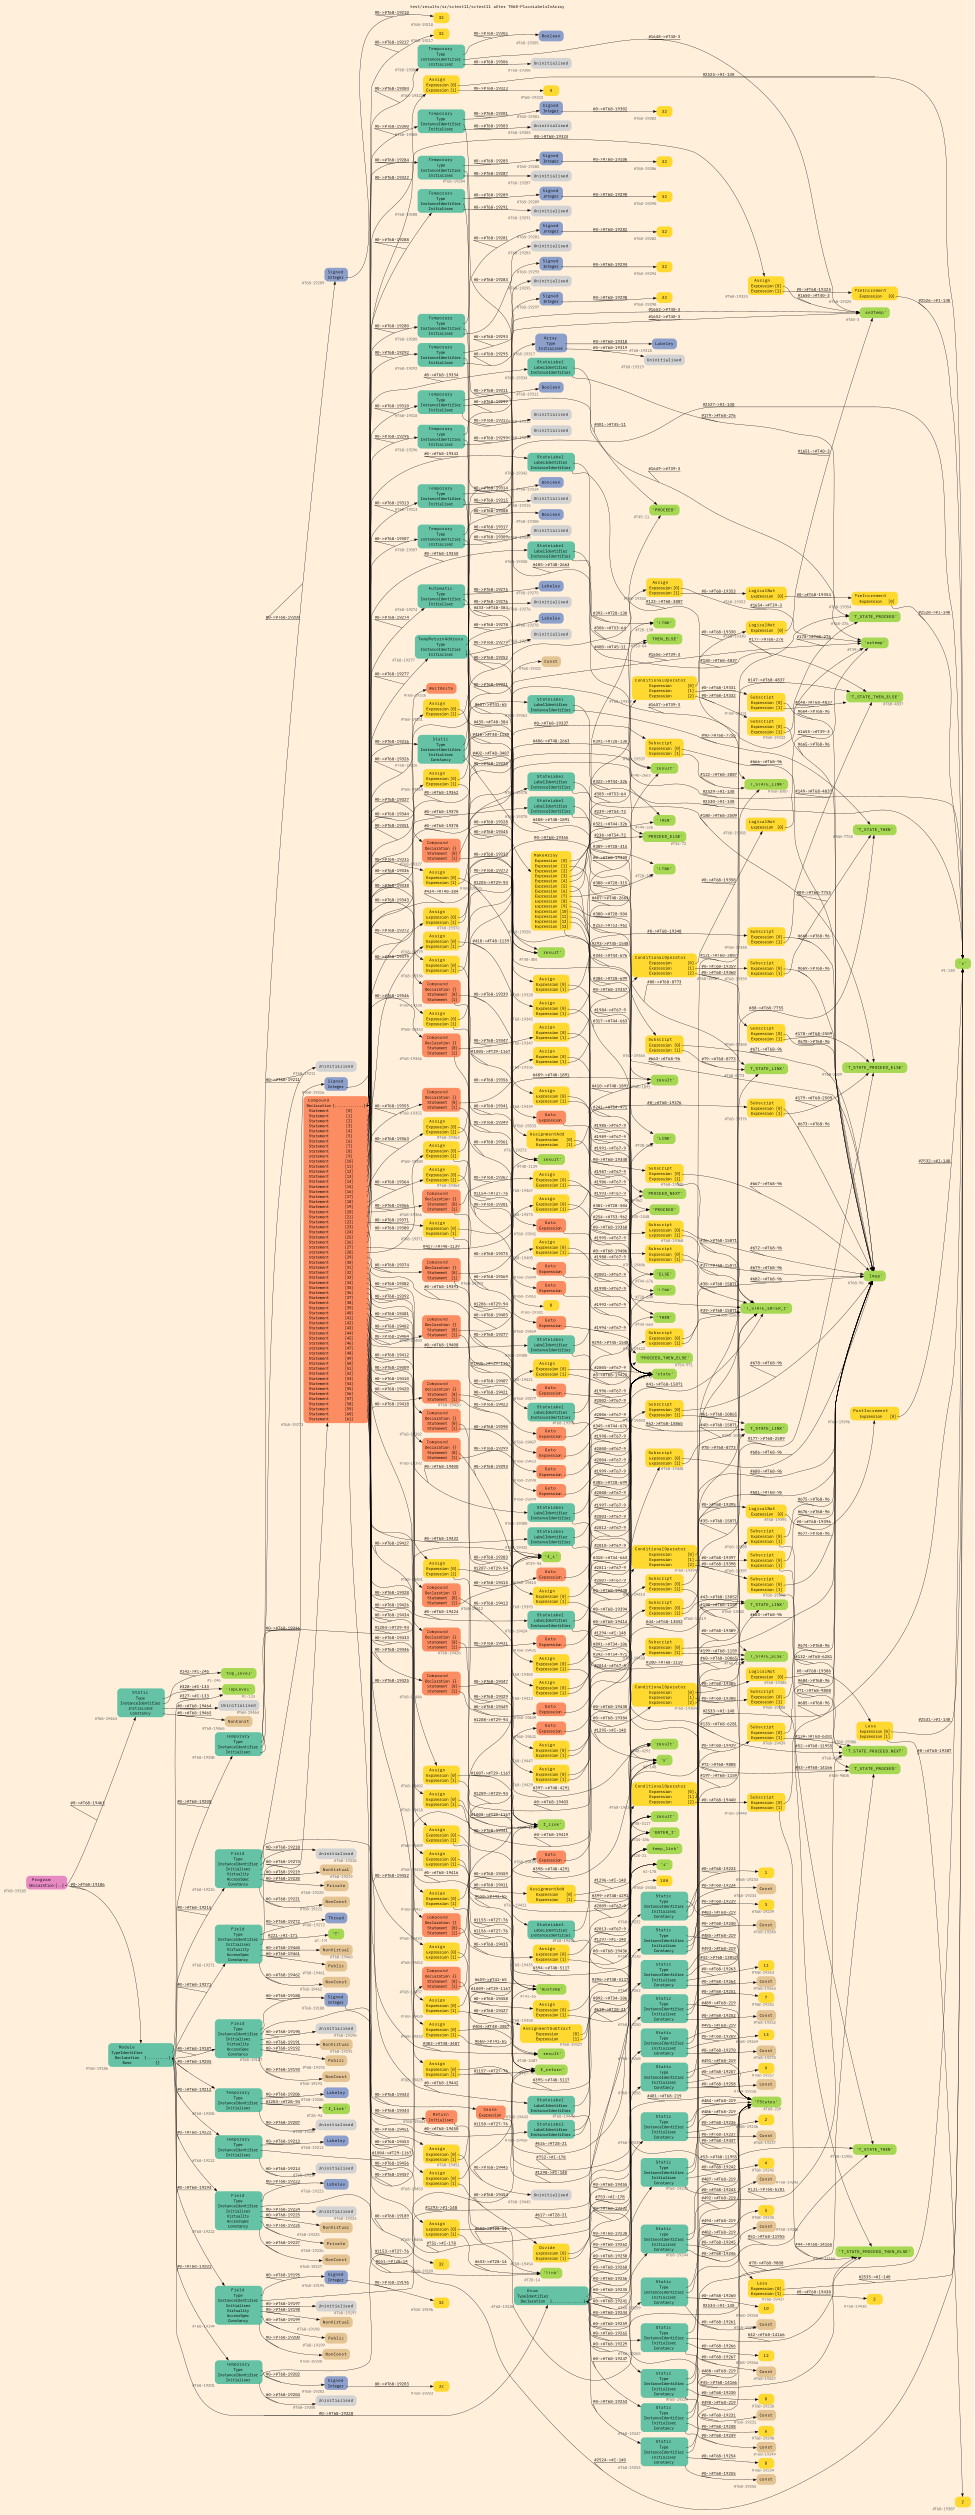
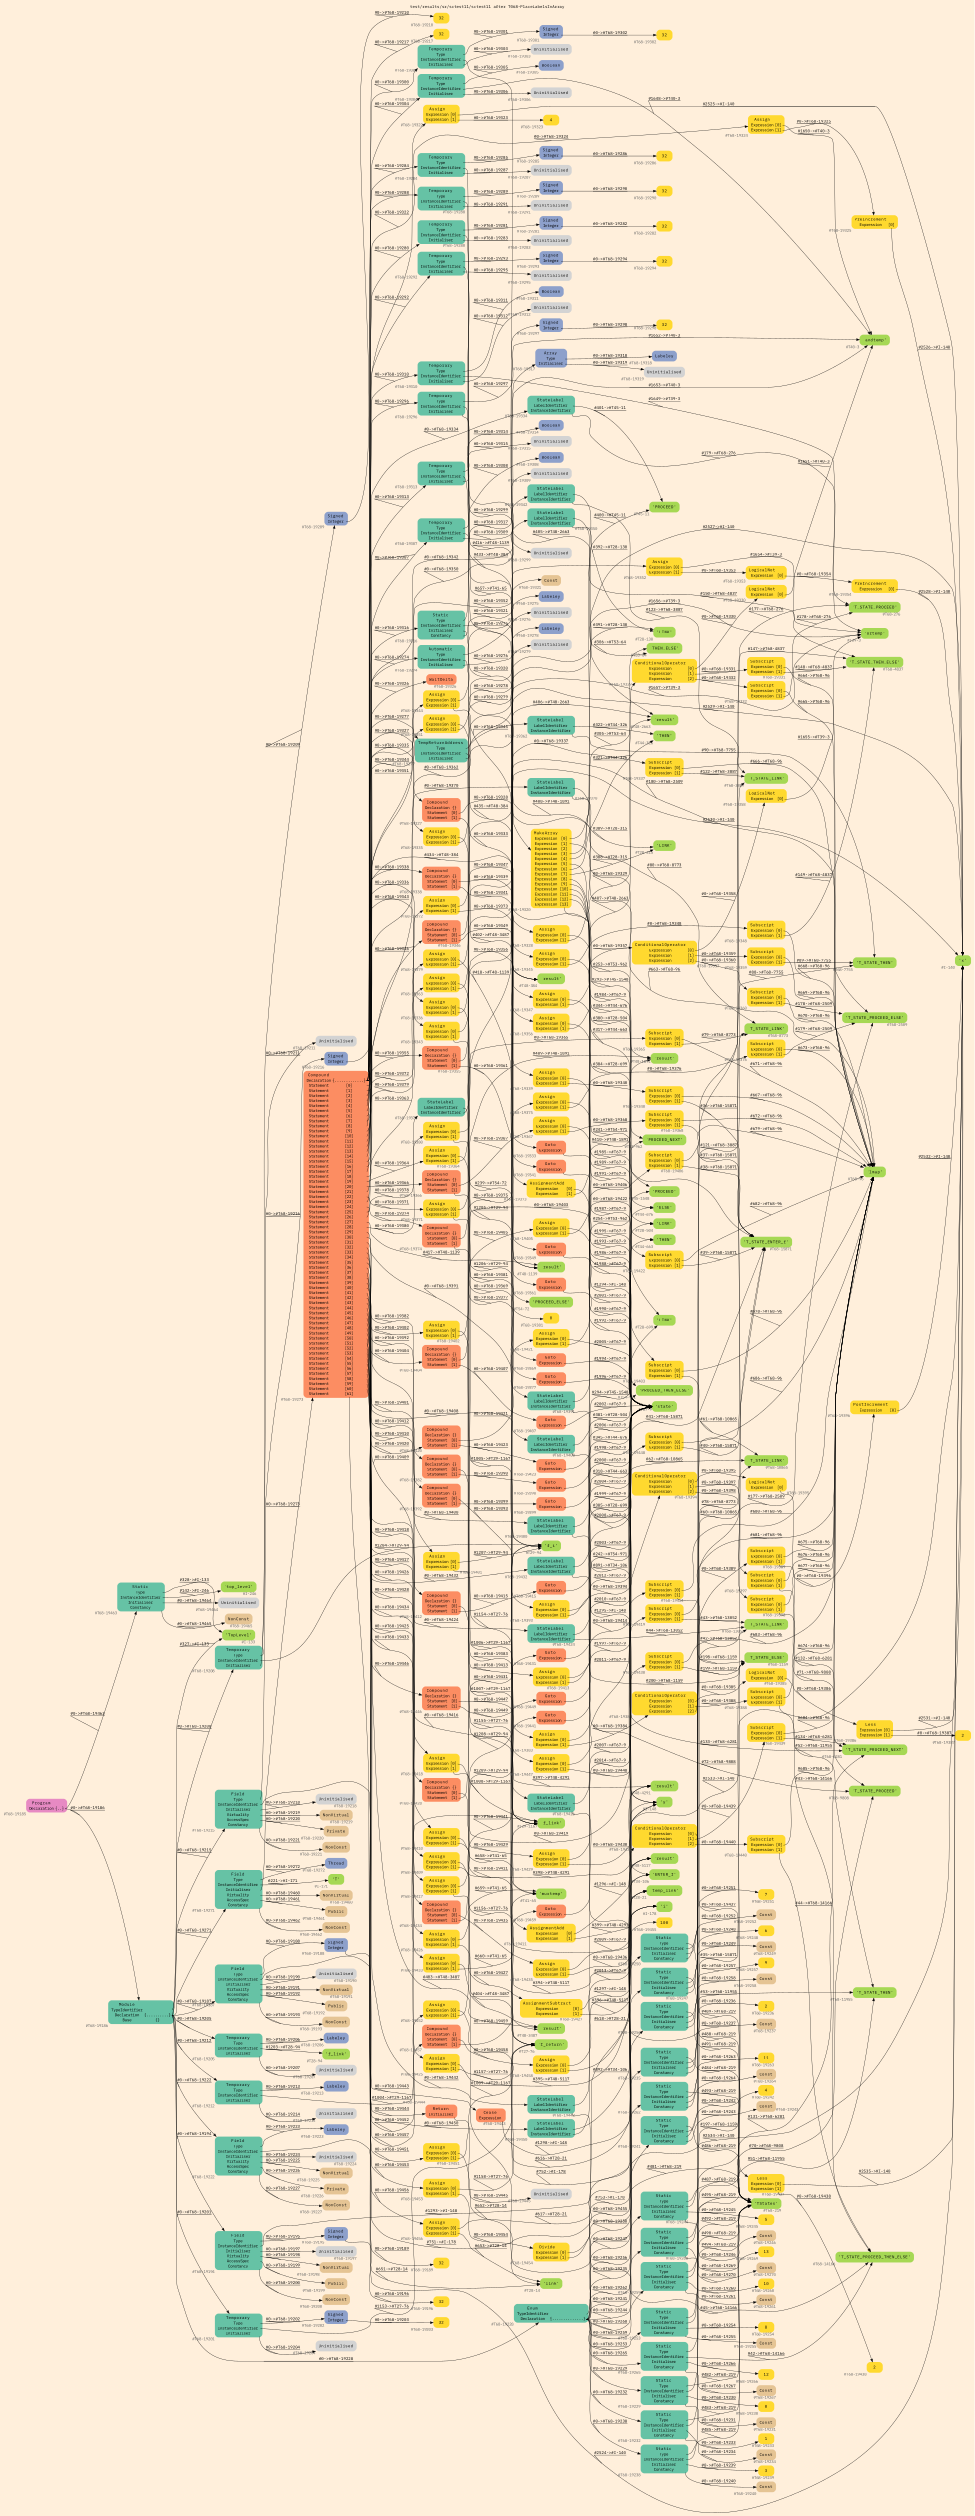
edge "MakeArray" -> "'PROCEED_ELSE'": removed, label "#238->#T54-72"
